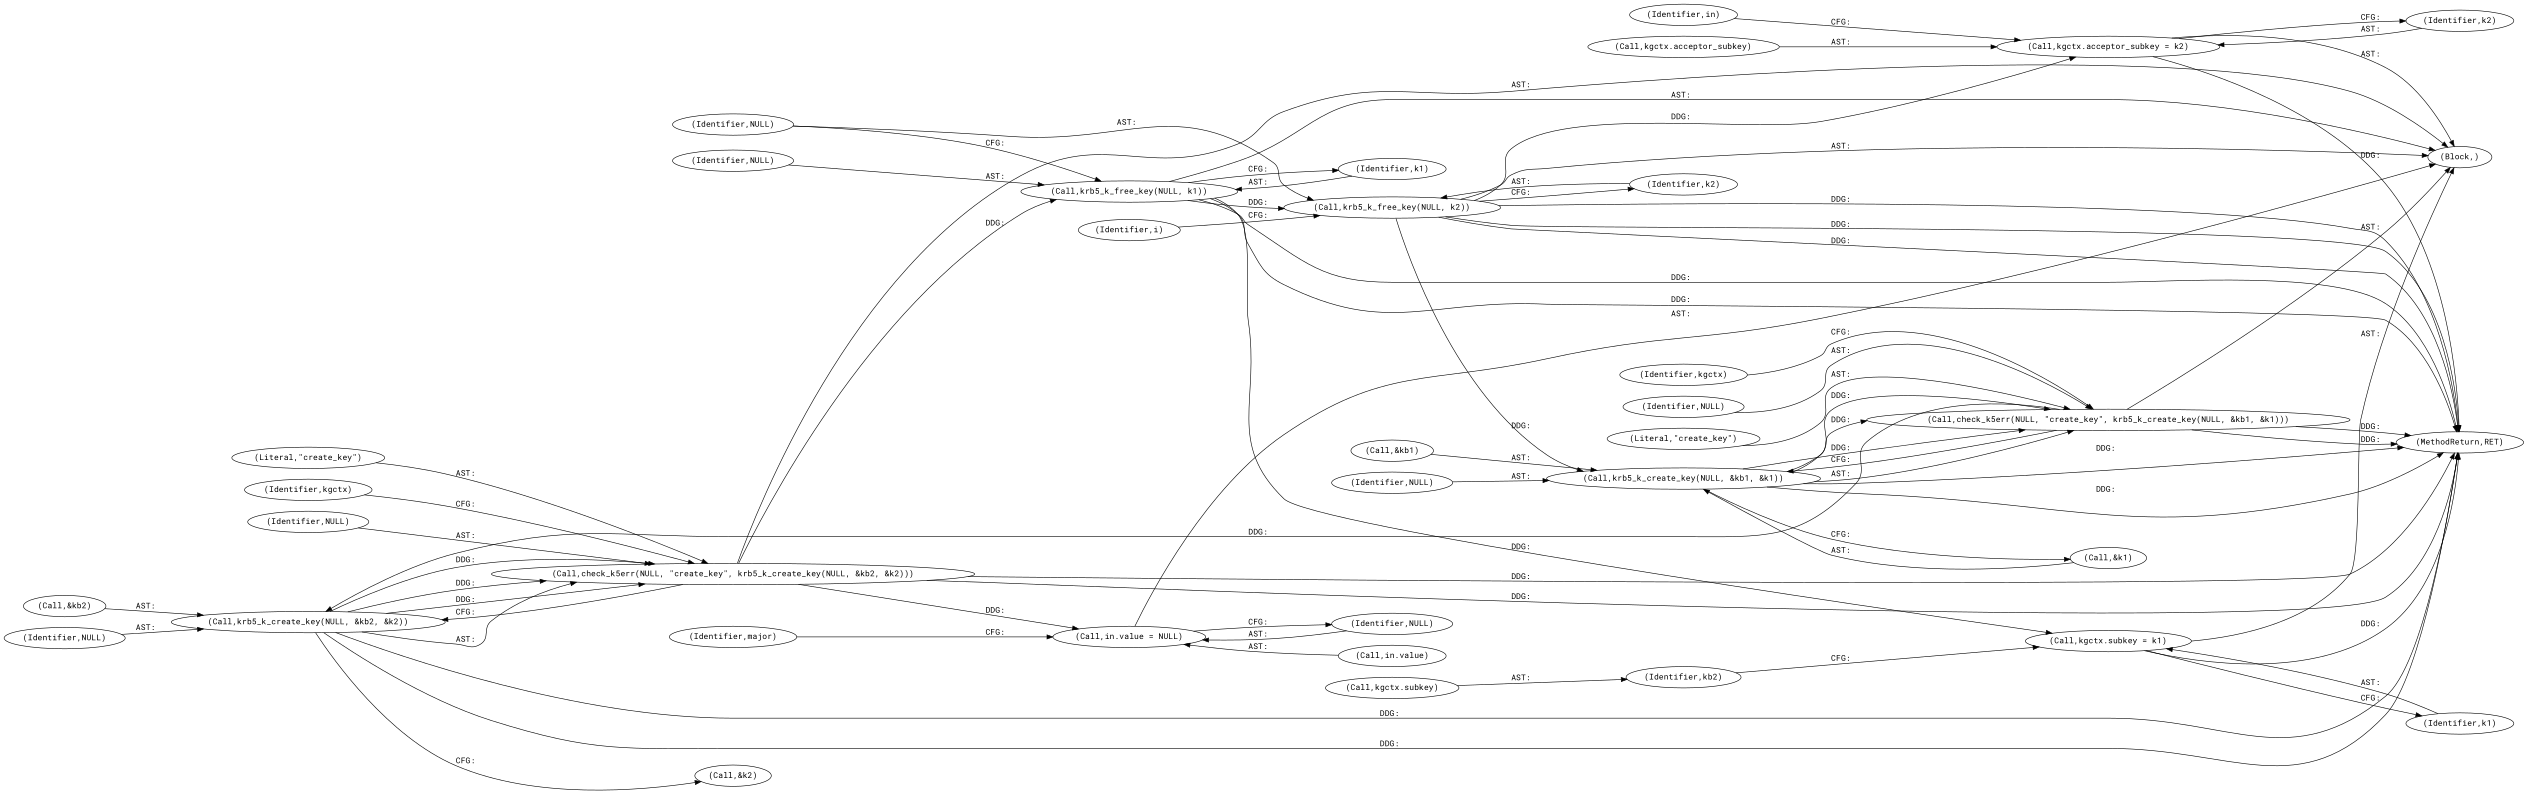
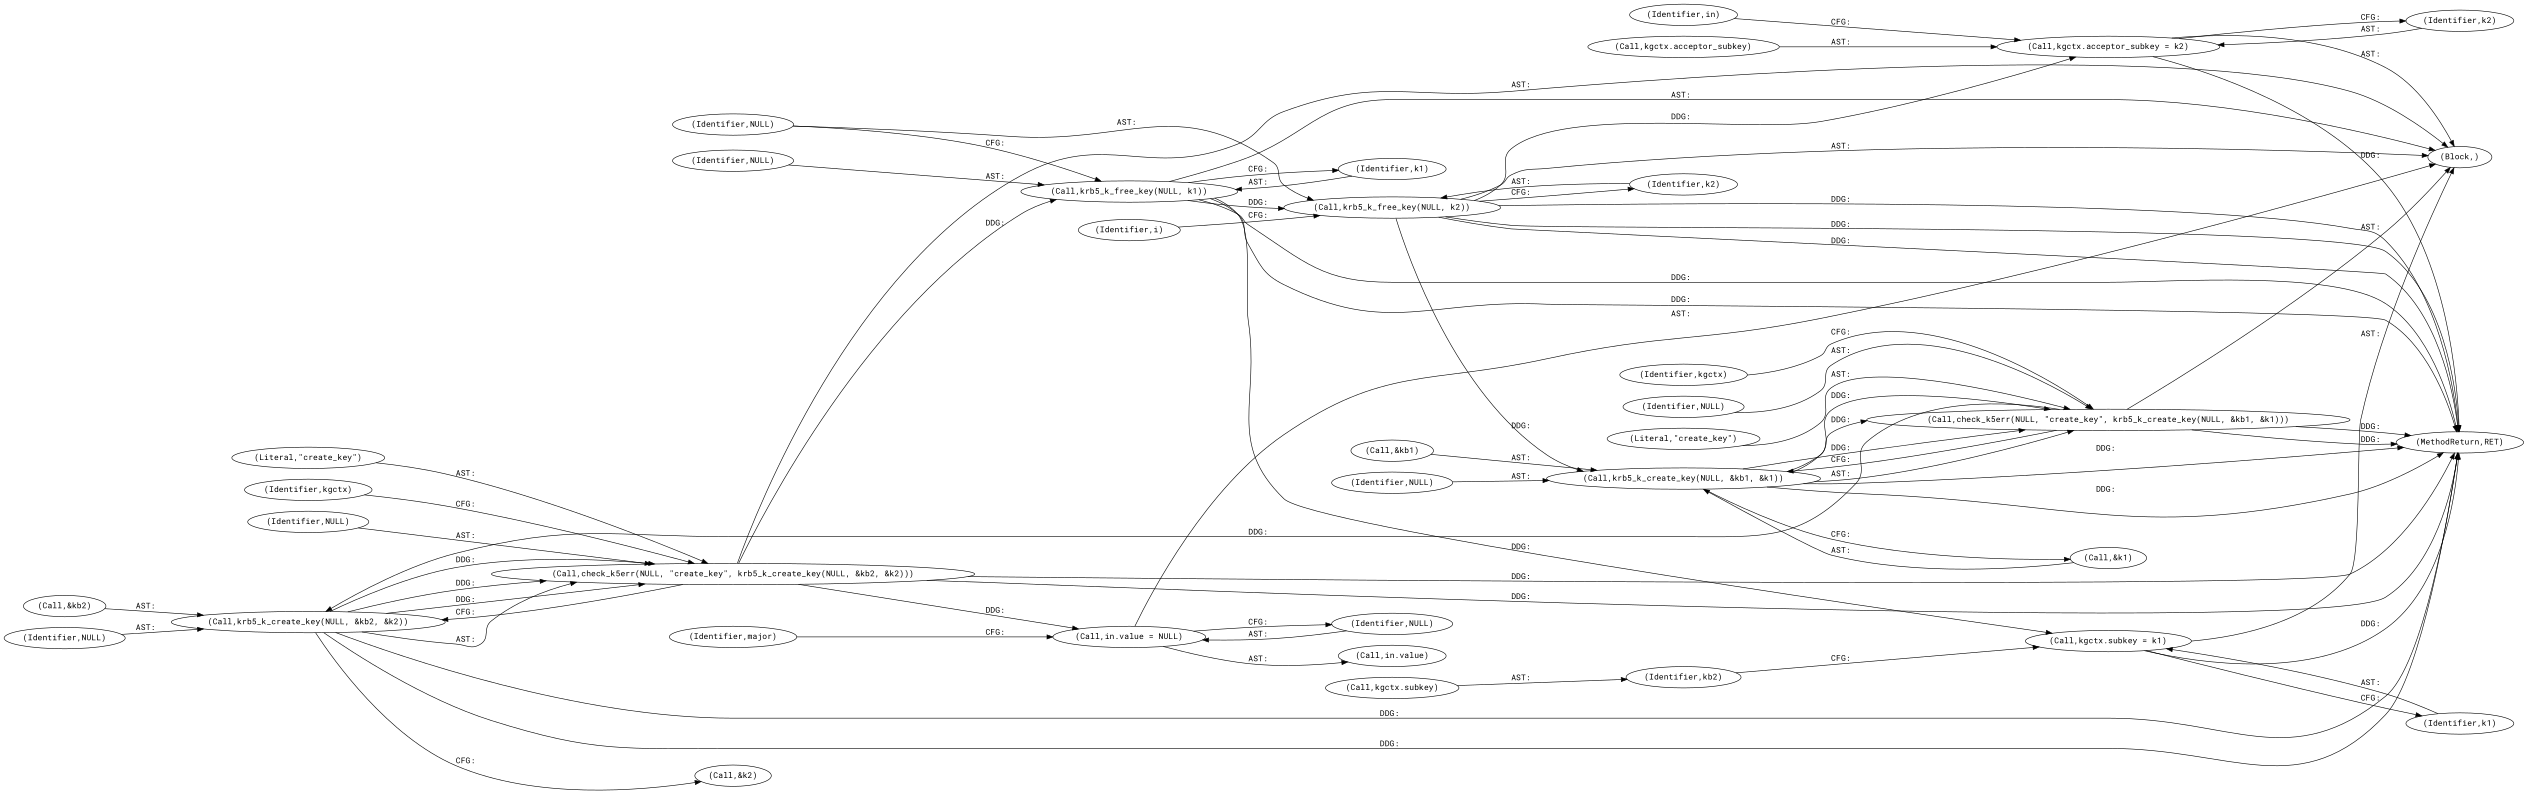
edge "(Call,in.value)" -> "(Call,in.value = NULL)": reversed
